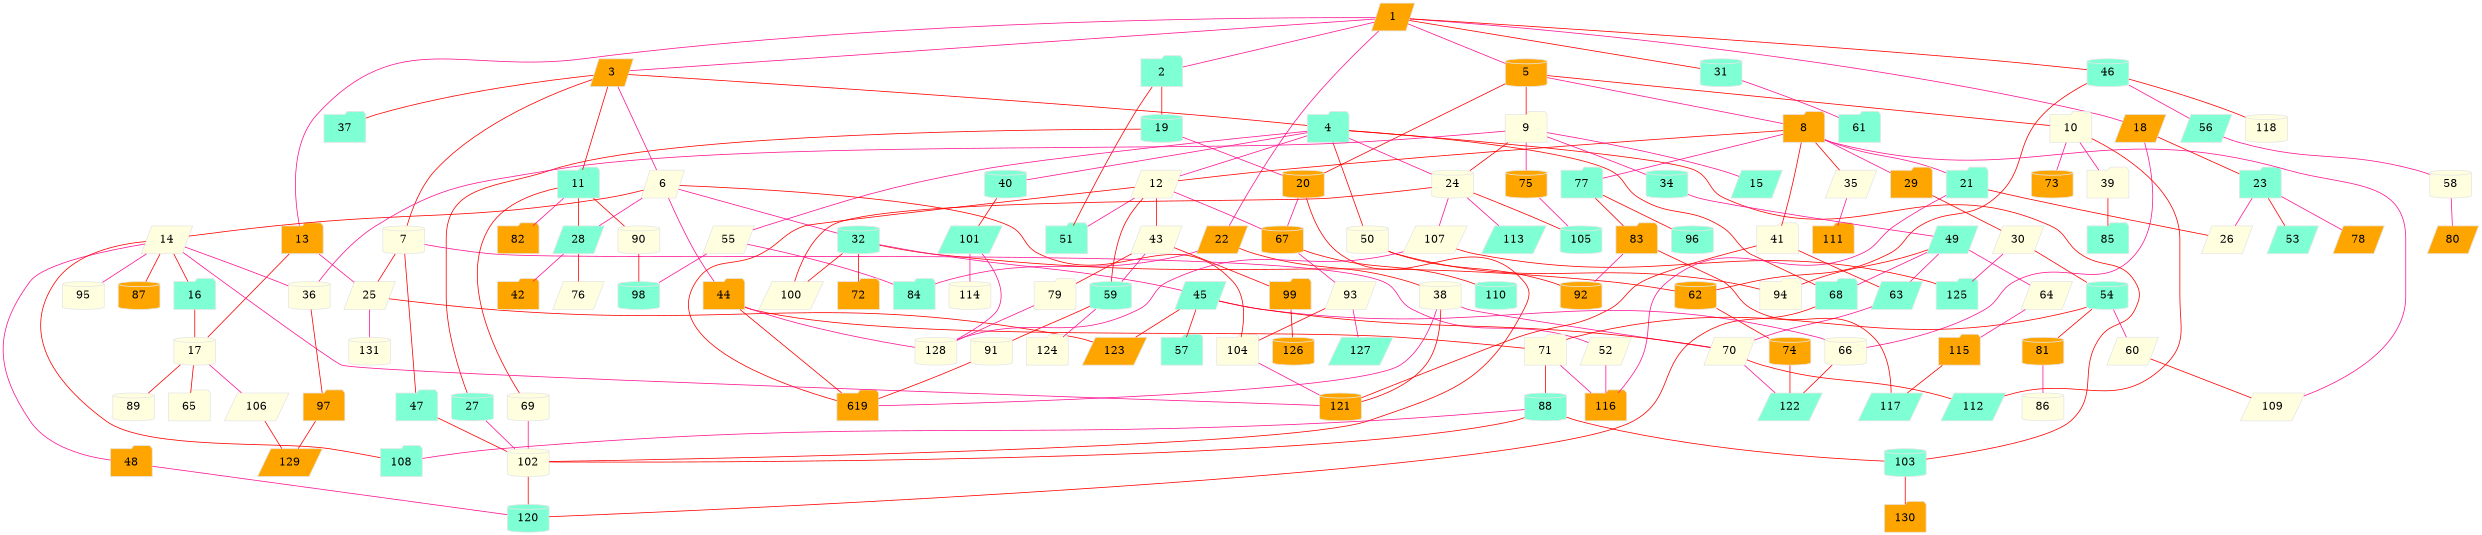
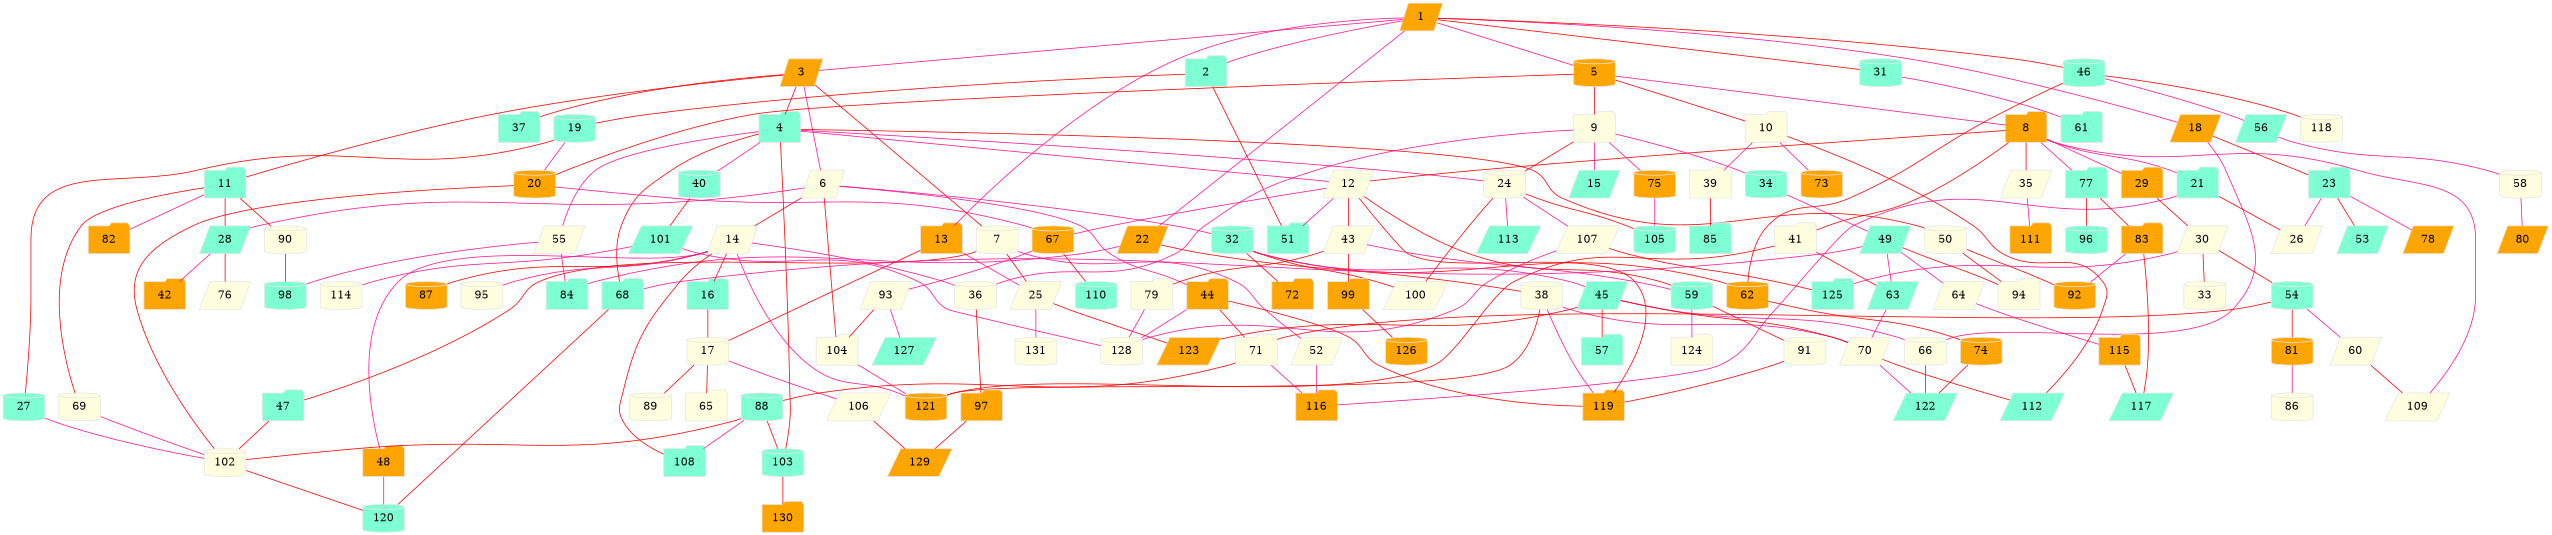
node "33": added
node "619": label "619" -> "119"
